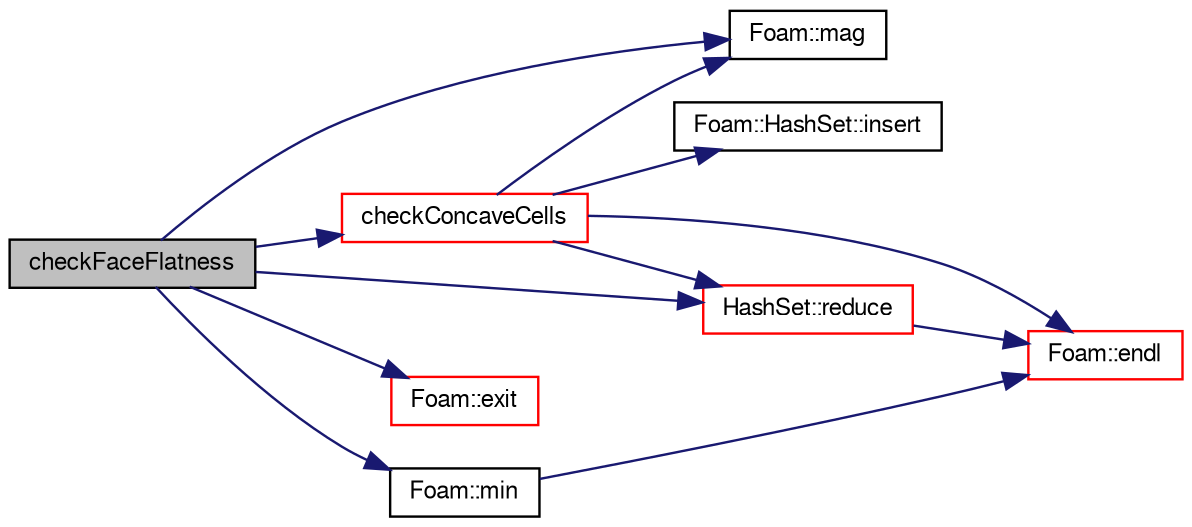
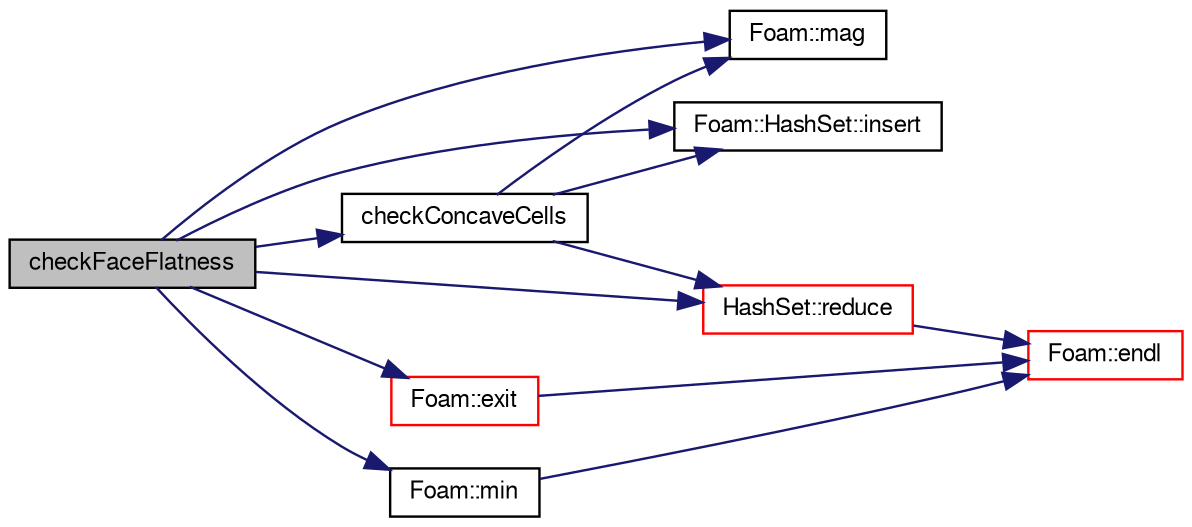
edge "checkFaceFlatness" -> "Foam::HashSet::insert": added
node "checkConcaveCells": color red -> black
edge "checkConcaveCells" -> "Foam::endl": now "Foam::exit" -> "Foam::endl"
